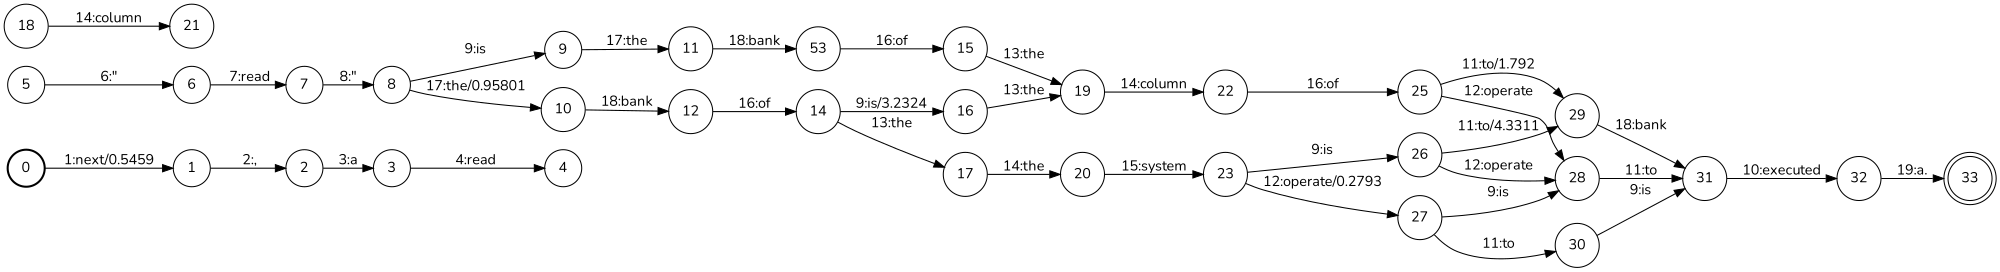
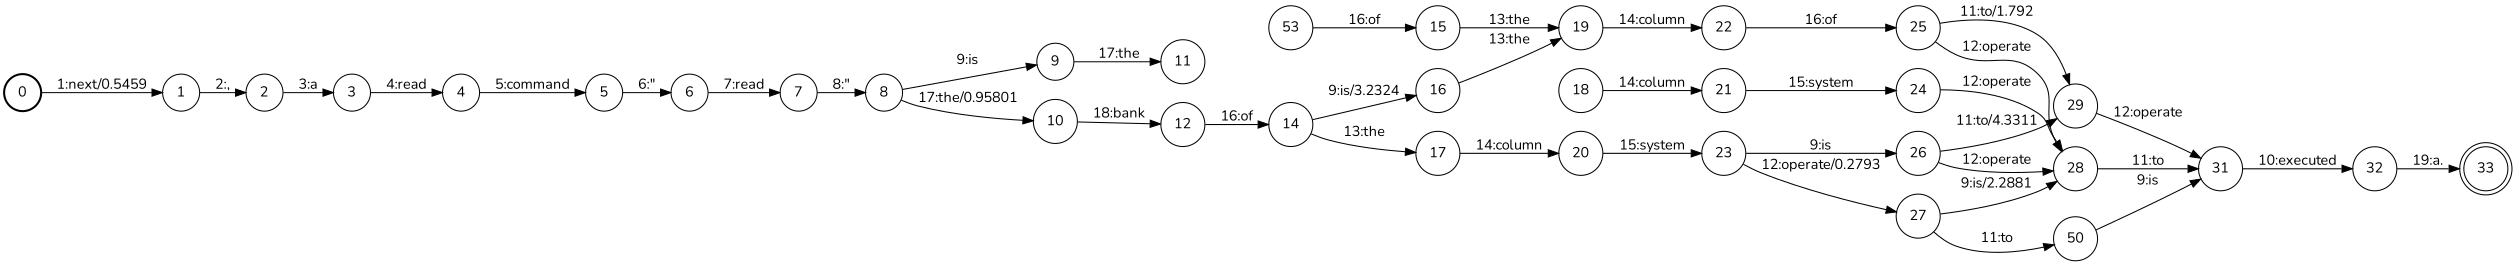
edge "11" -> "53": removed, label "18:bank"
node "24": added
edge "4" -> "5": added, label "5:command"
edge "29" -> "31": label "18:bank" -> "12:operate"
edge "17" -> "20": label "14:the" -> "14:column"
edge "27" -> "28": label "9:is" -> "9:is/2.2881"
node "30": label "30" -> "50"
